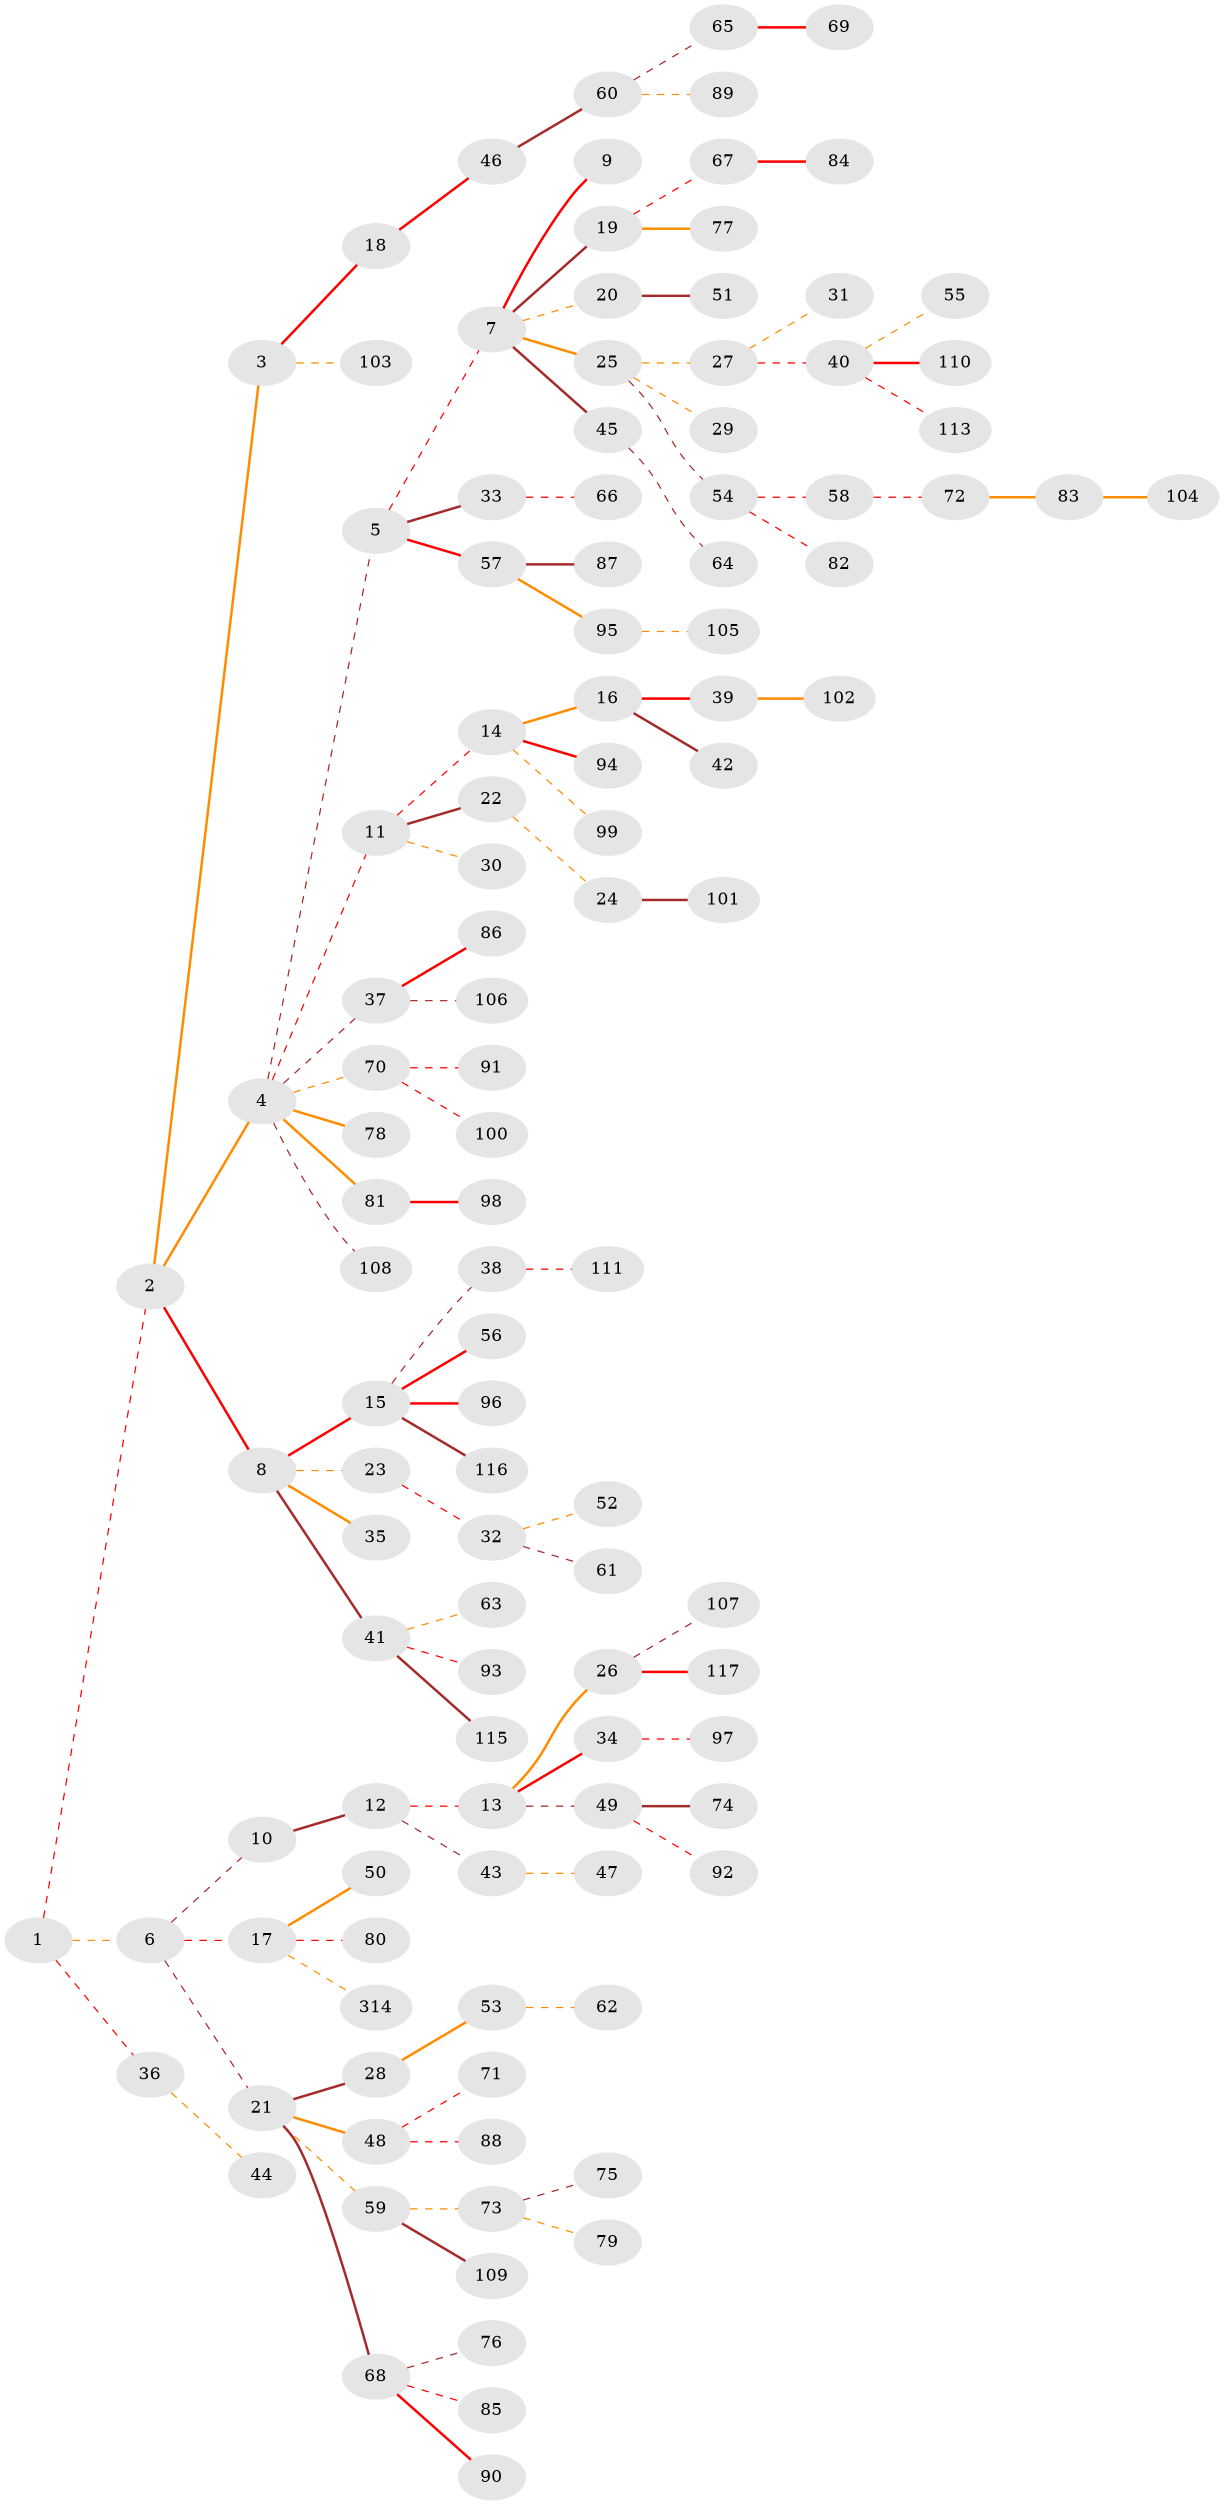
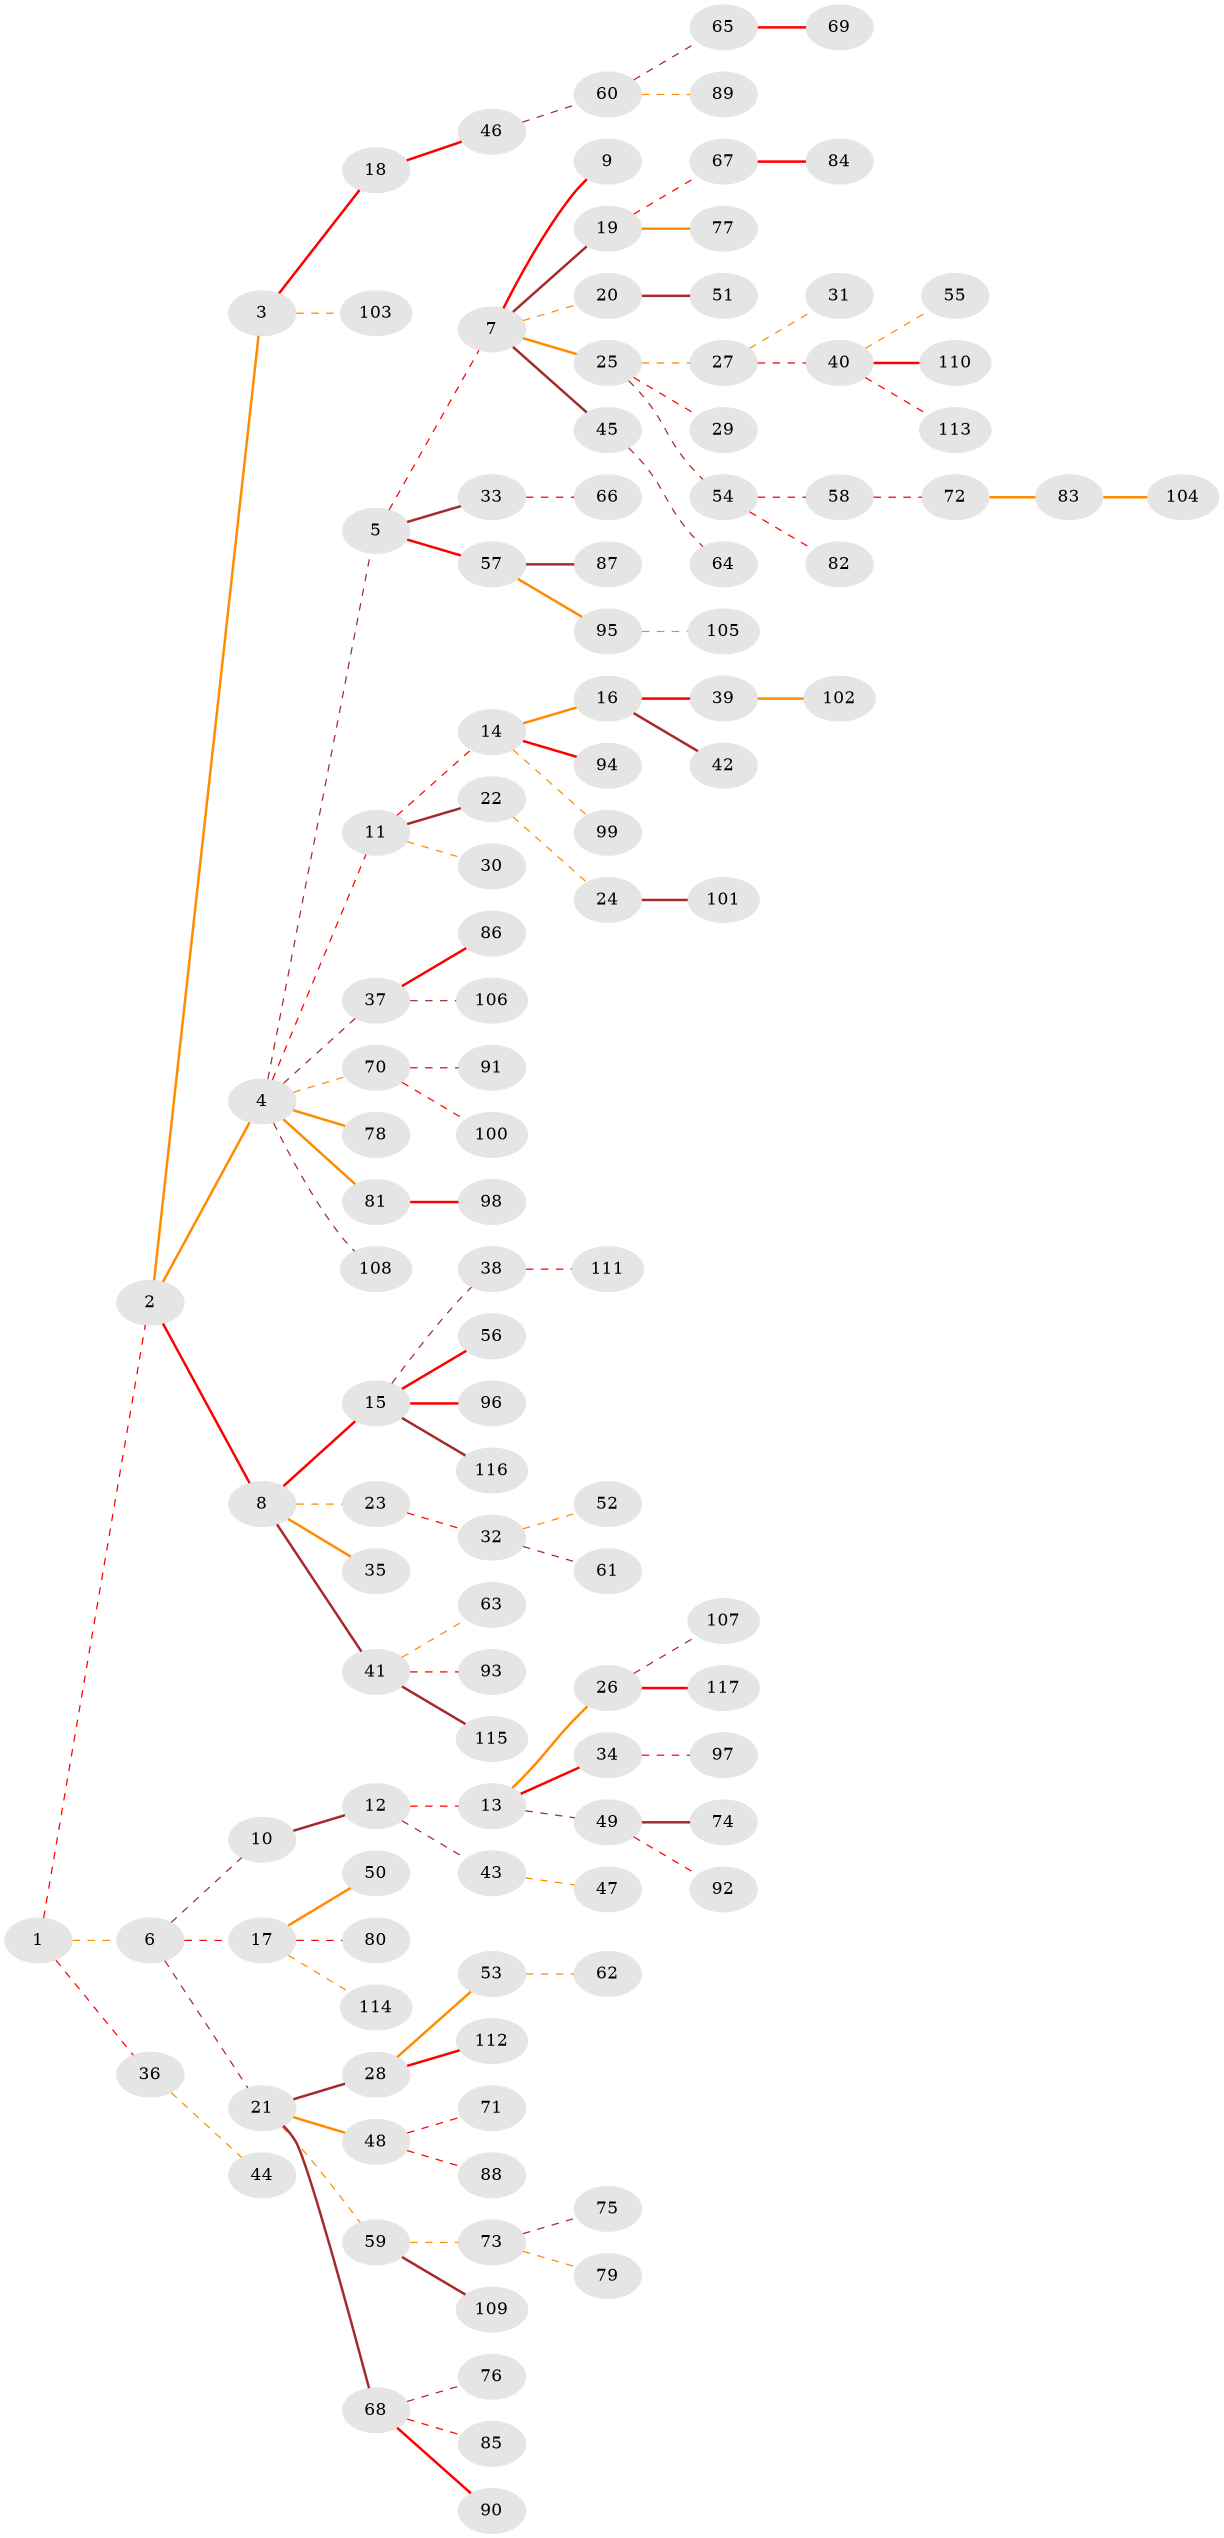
edge "60" -- "46": style bold -> dashed
edge "25" -- "29": color darkorange -> red
node "314": label "314" -> "114"
node "112": added
